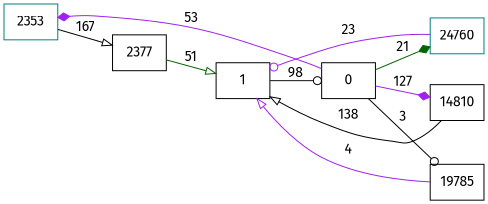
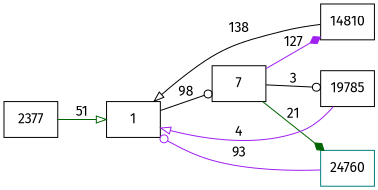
node "2353": removed
edge "24760" -> "1": label "23" -> "93"
node "0": label "0" -> "7"
